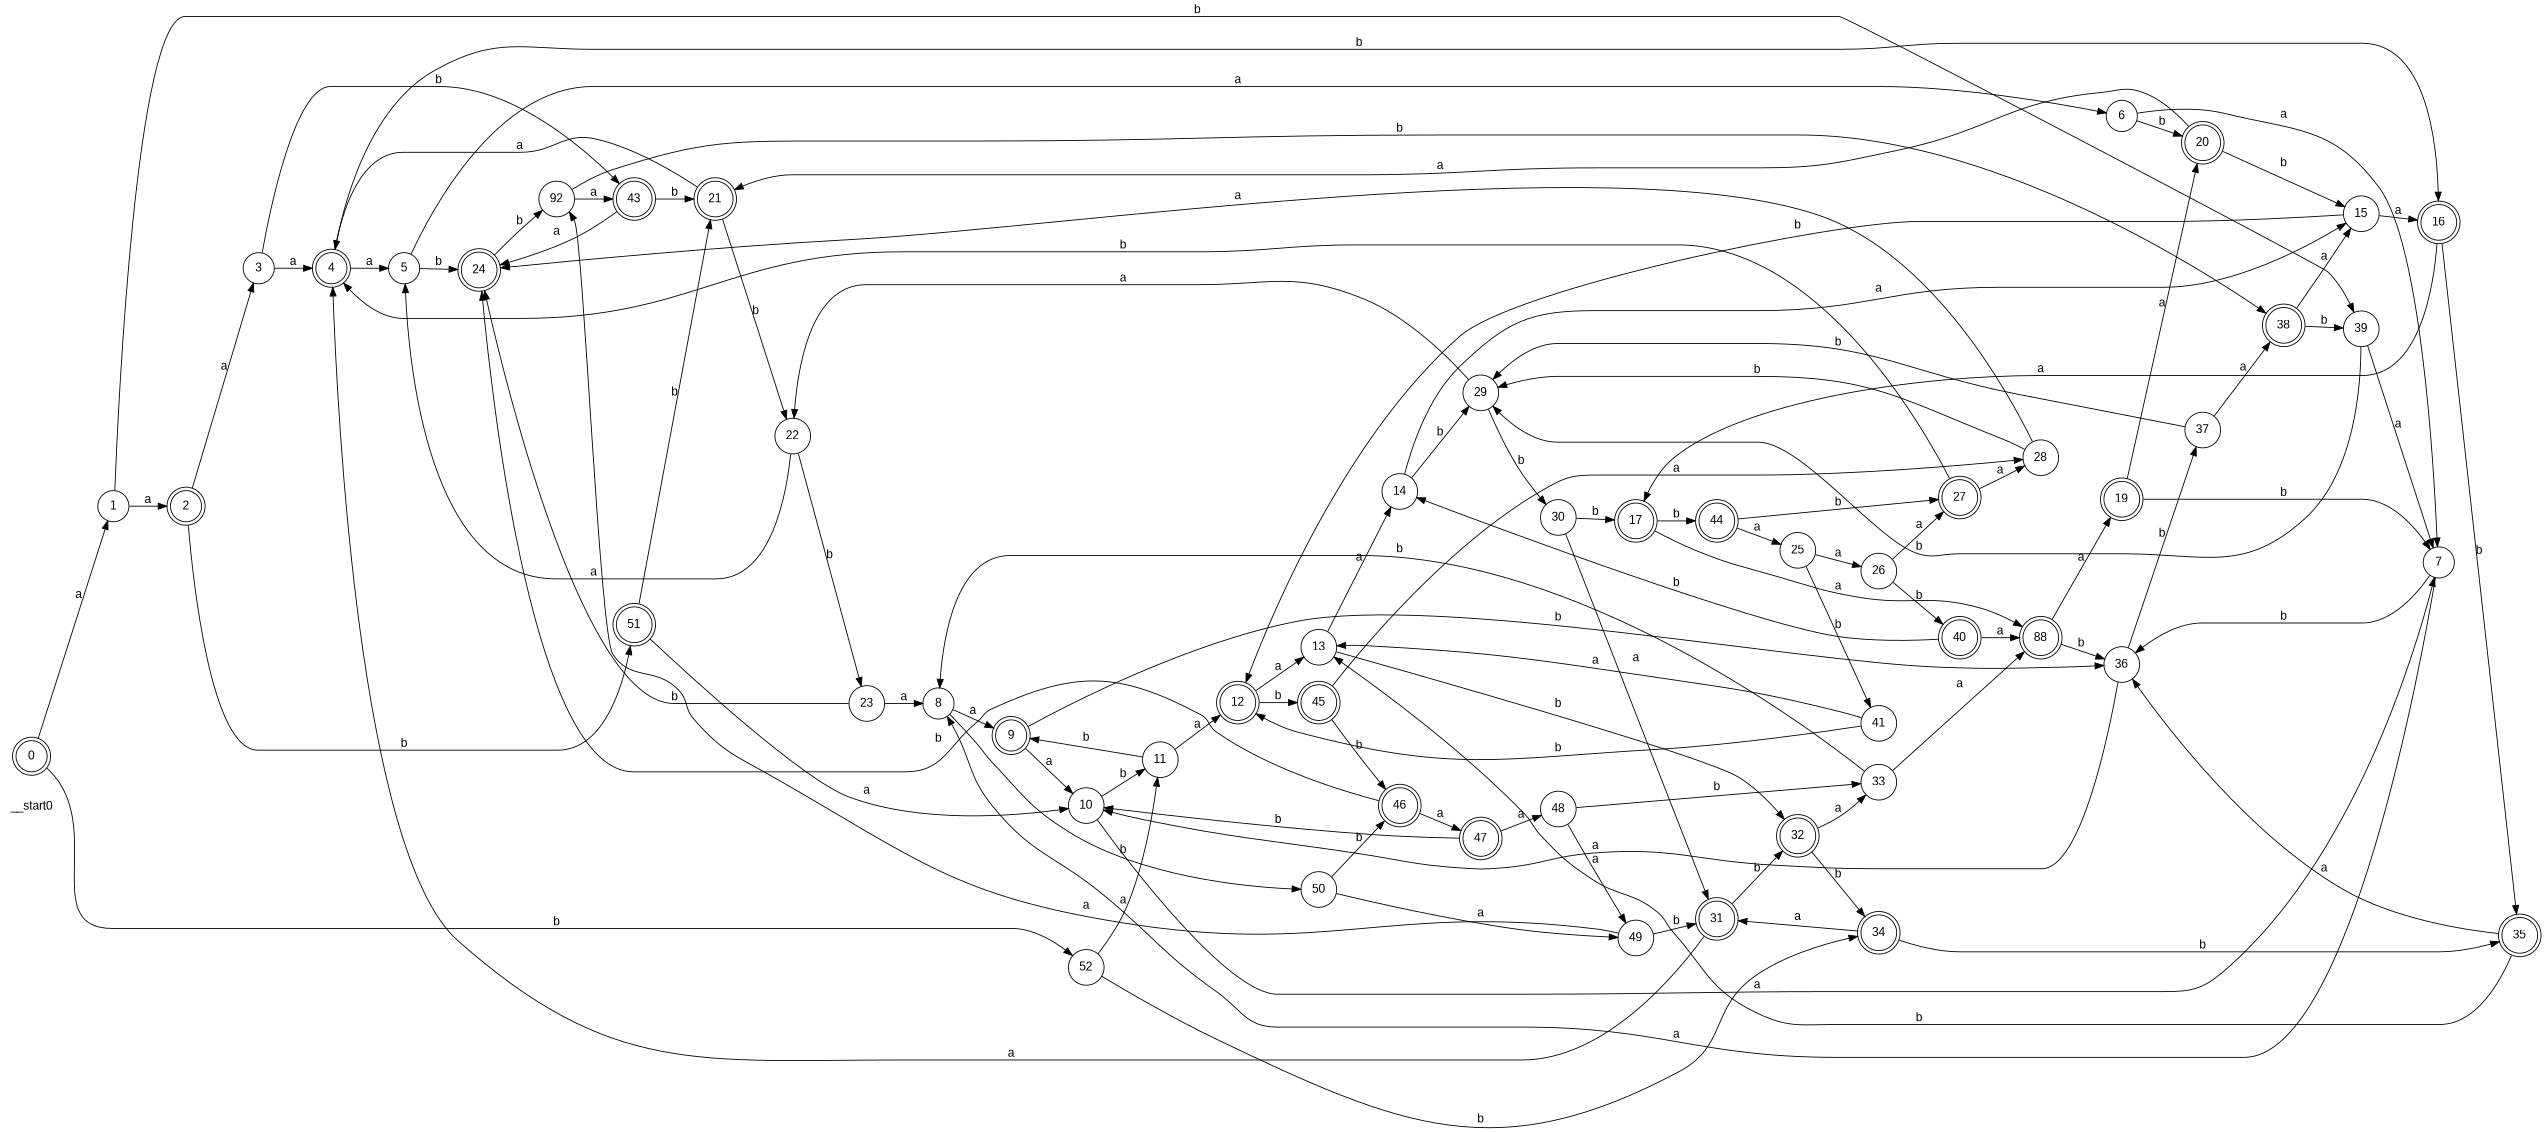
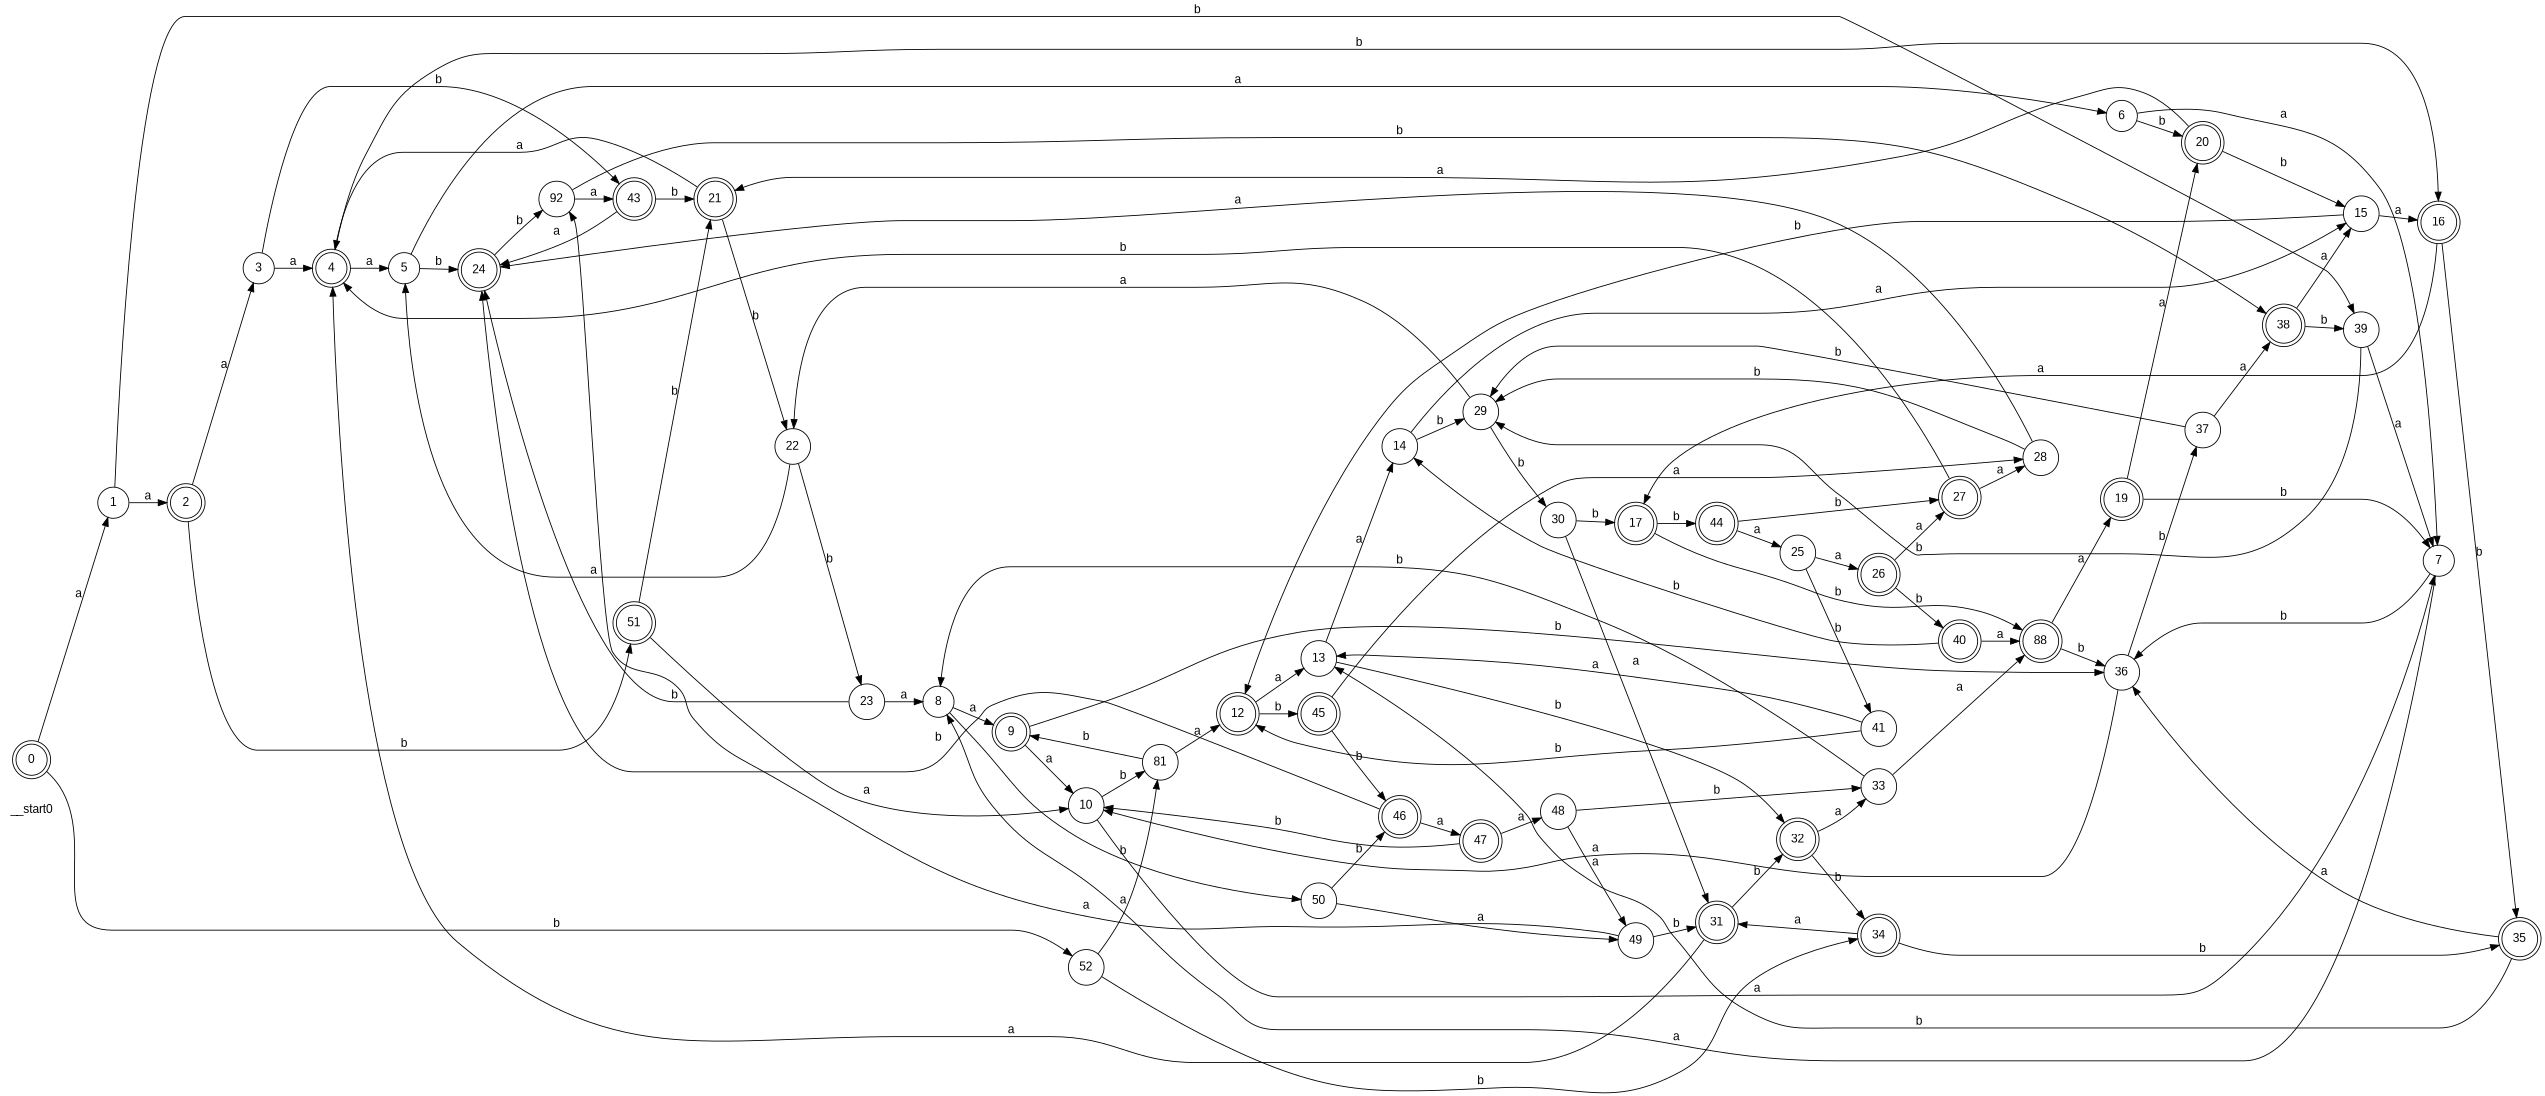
node "26": shape circle -> doublecircle
edge "17" -> "88": label "a" -> "b"
node "11": label "11" -> "81"
